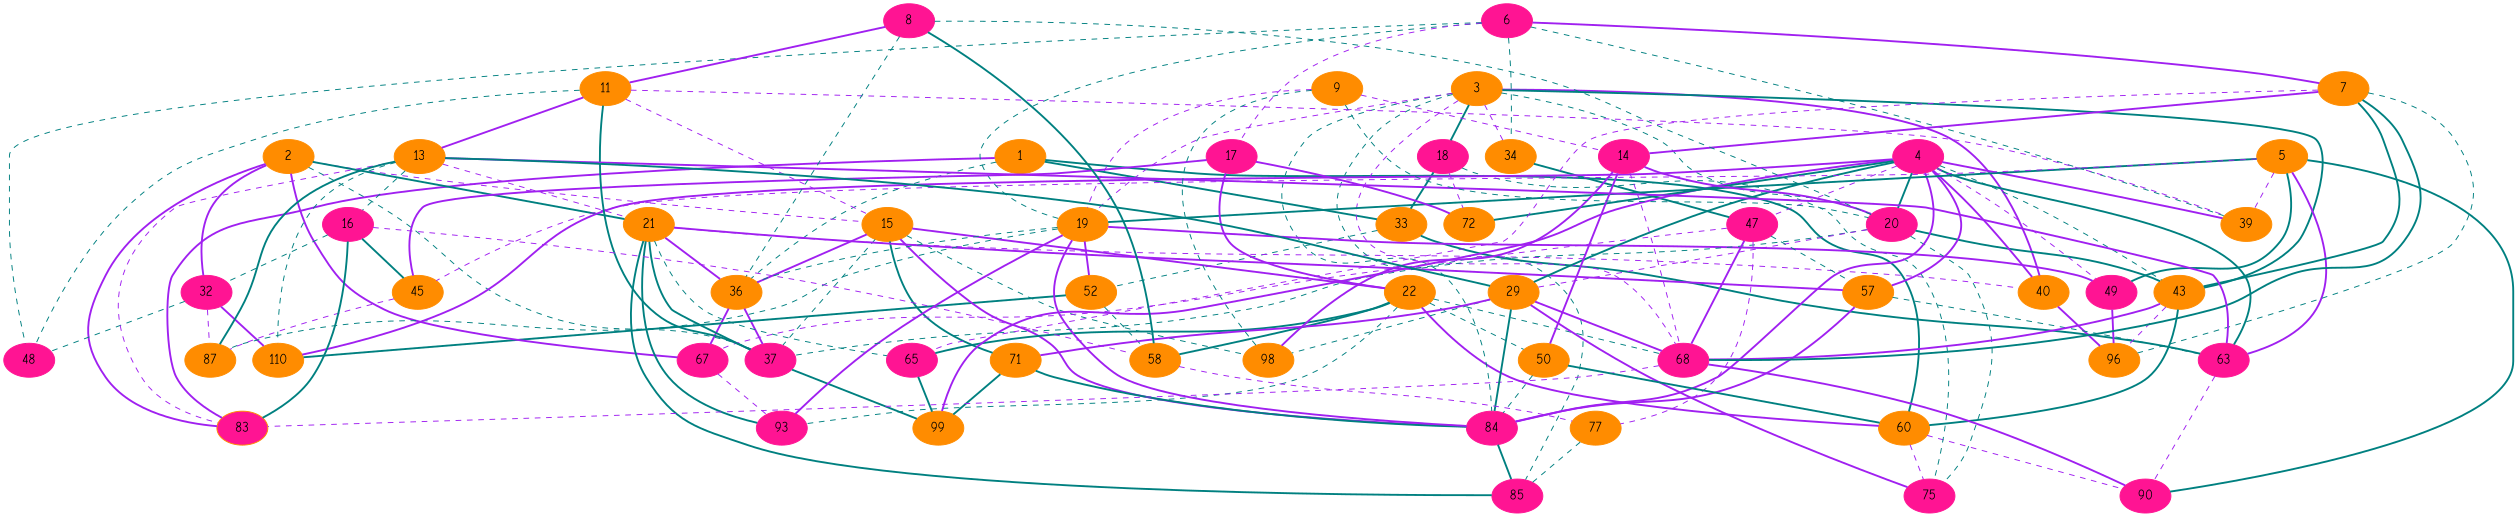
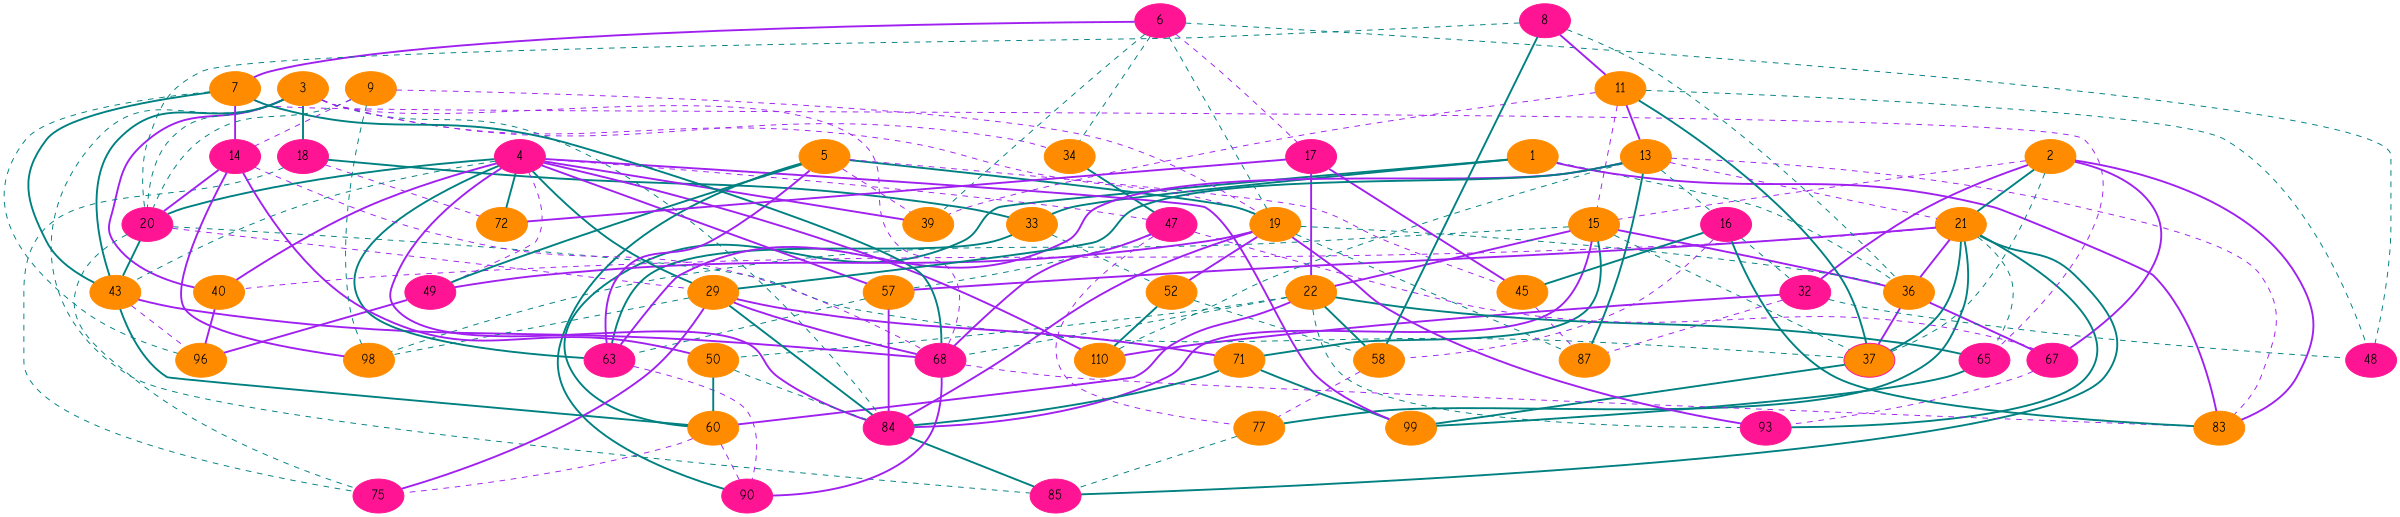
node "37": fillcolor deeppink -> darkorange
edge "21" -- "77": added
node "83": fillcolor deeppink -> darkorange
